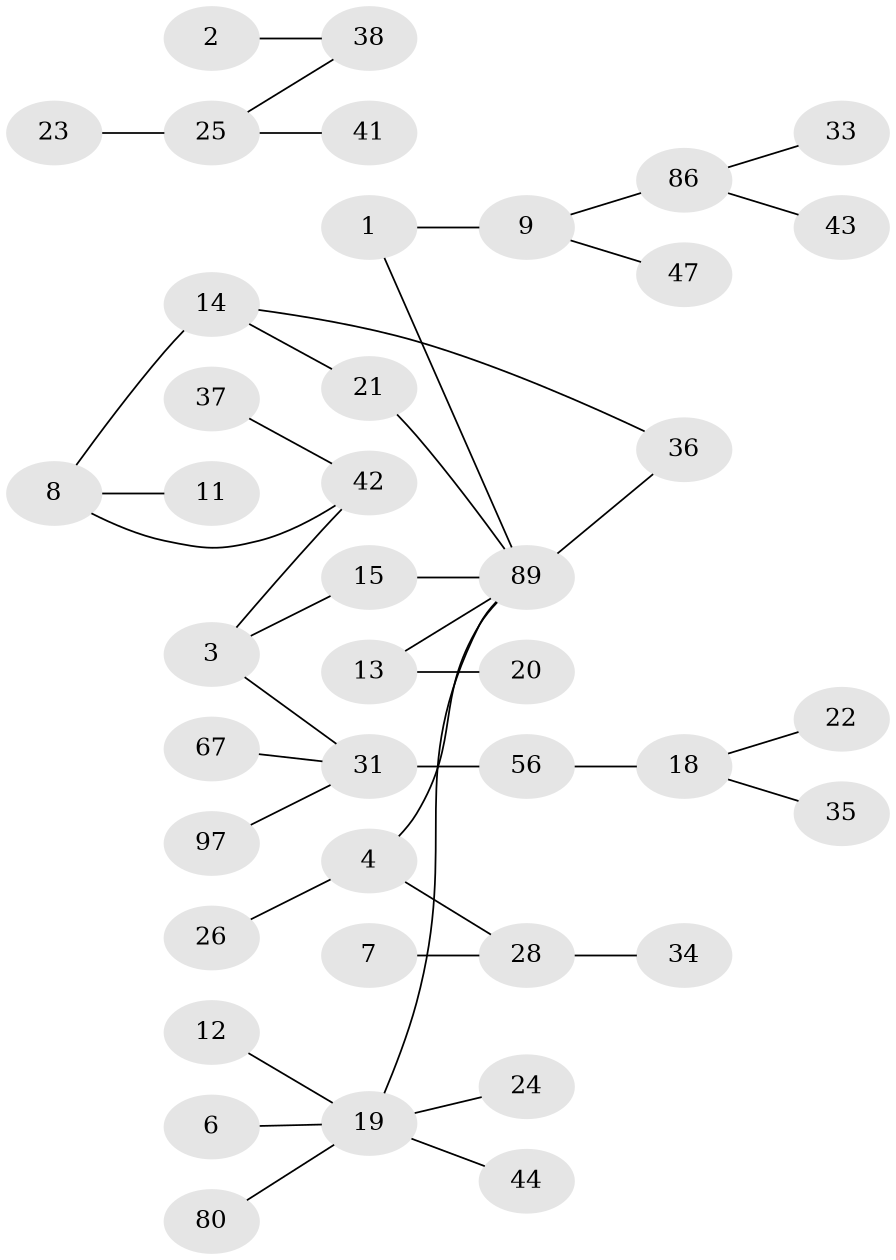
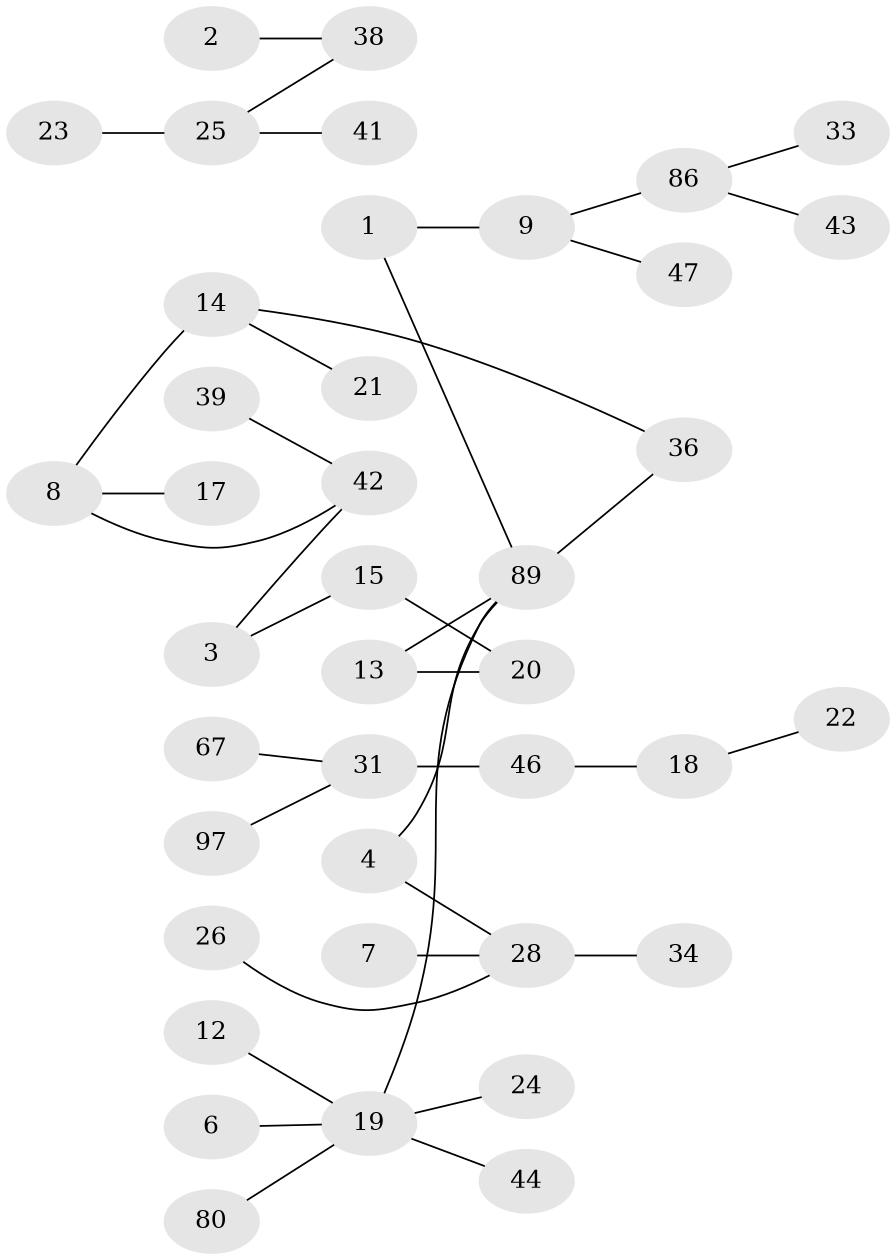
node "37": label "37" -> "39"
edge "21" -- "89": removed
node "11": label "11" -> "17"
edge "15" -- "89": now "15" -- "20"
edge "3" -- "31": removed
node "56": label "56" -> "46"
node "35": removed
edge "4" -- "26": now "28" -- "26"
